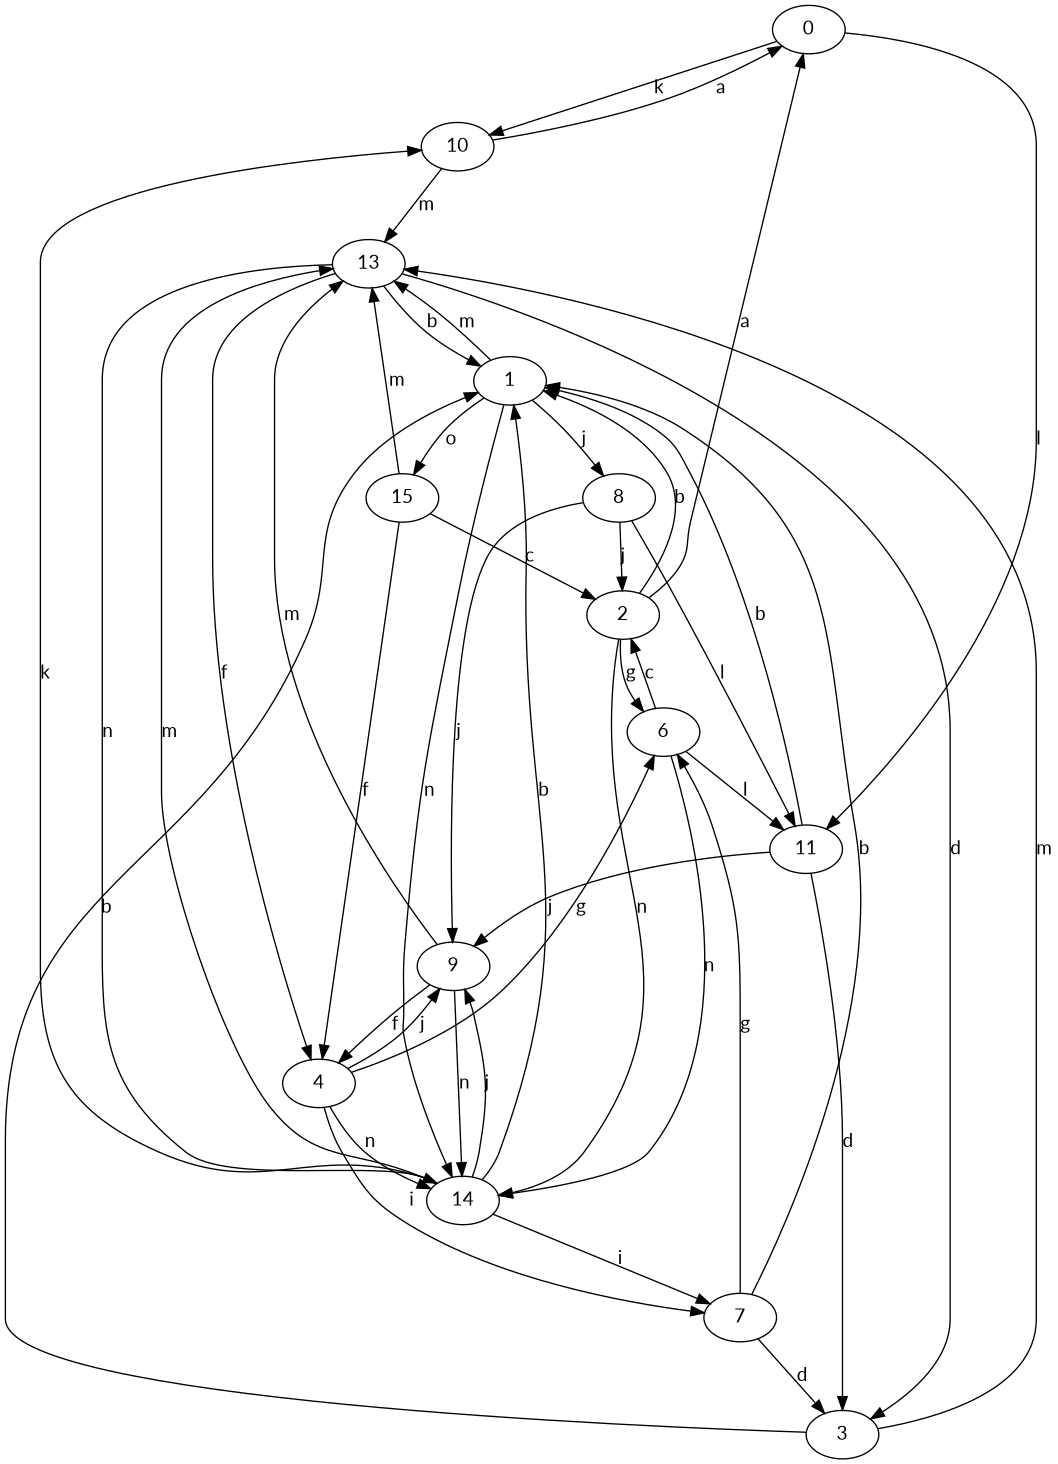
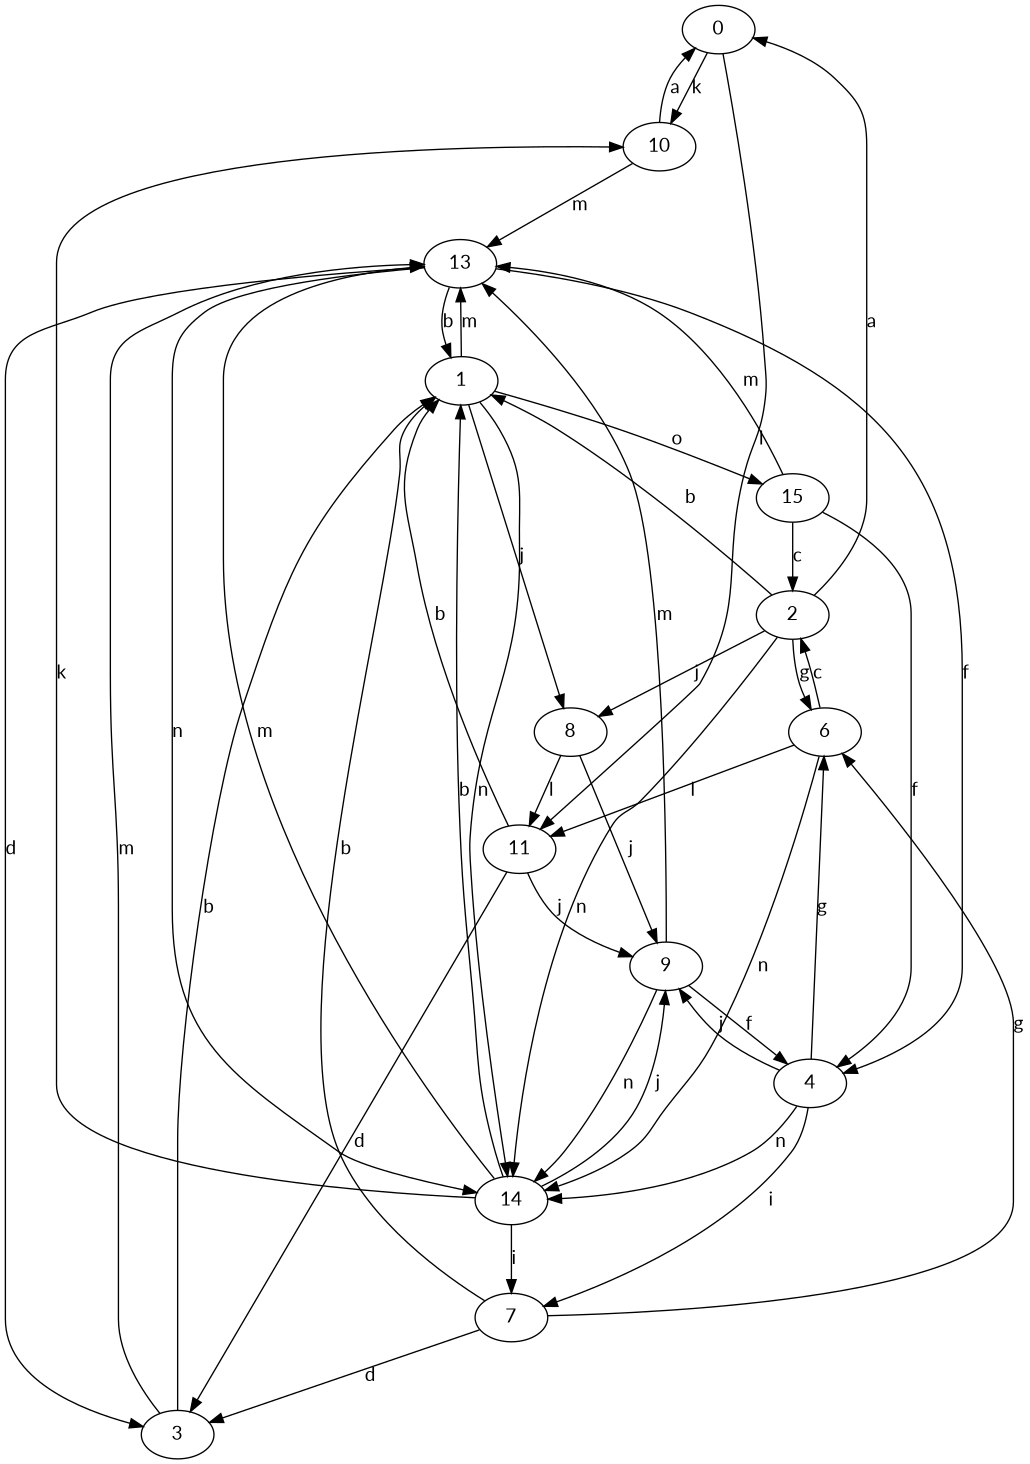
edge "8" -> "2": reversed
